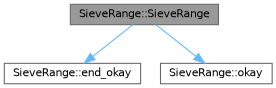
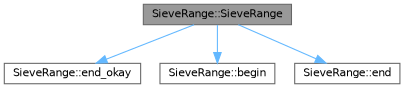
node "SieveRange::okay": label "SieveRange::okay" -> "SieveRange::end"
node "SieveRange::begin": added
